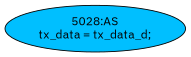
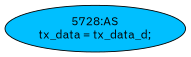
node "5028:AS tx_data = tx_data_d;": label "5028:AS tx_data = tx_data_d;" -> "5728:AS tx_data = tx_data_d;"
